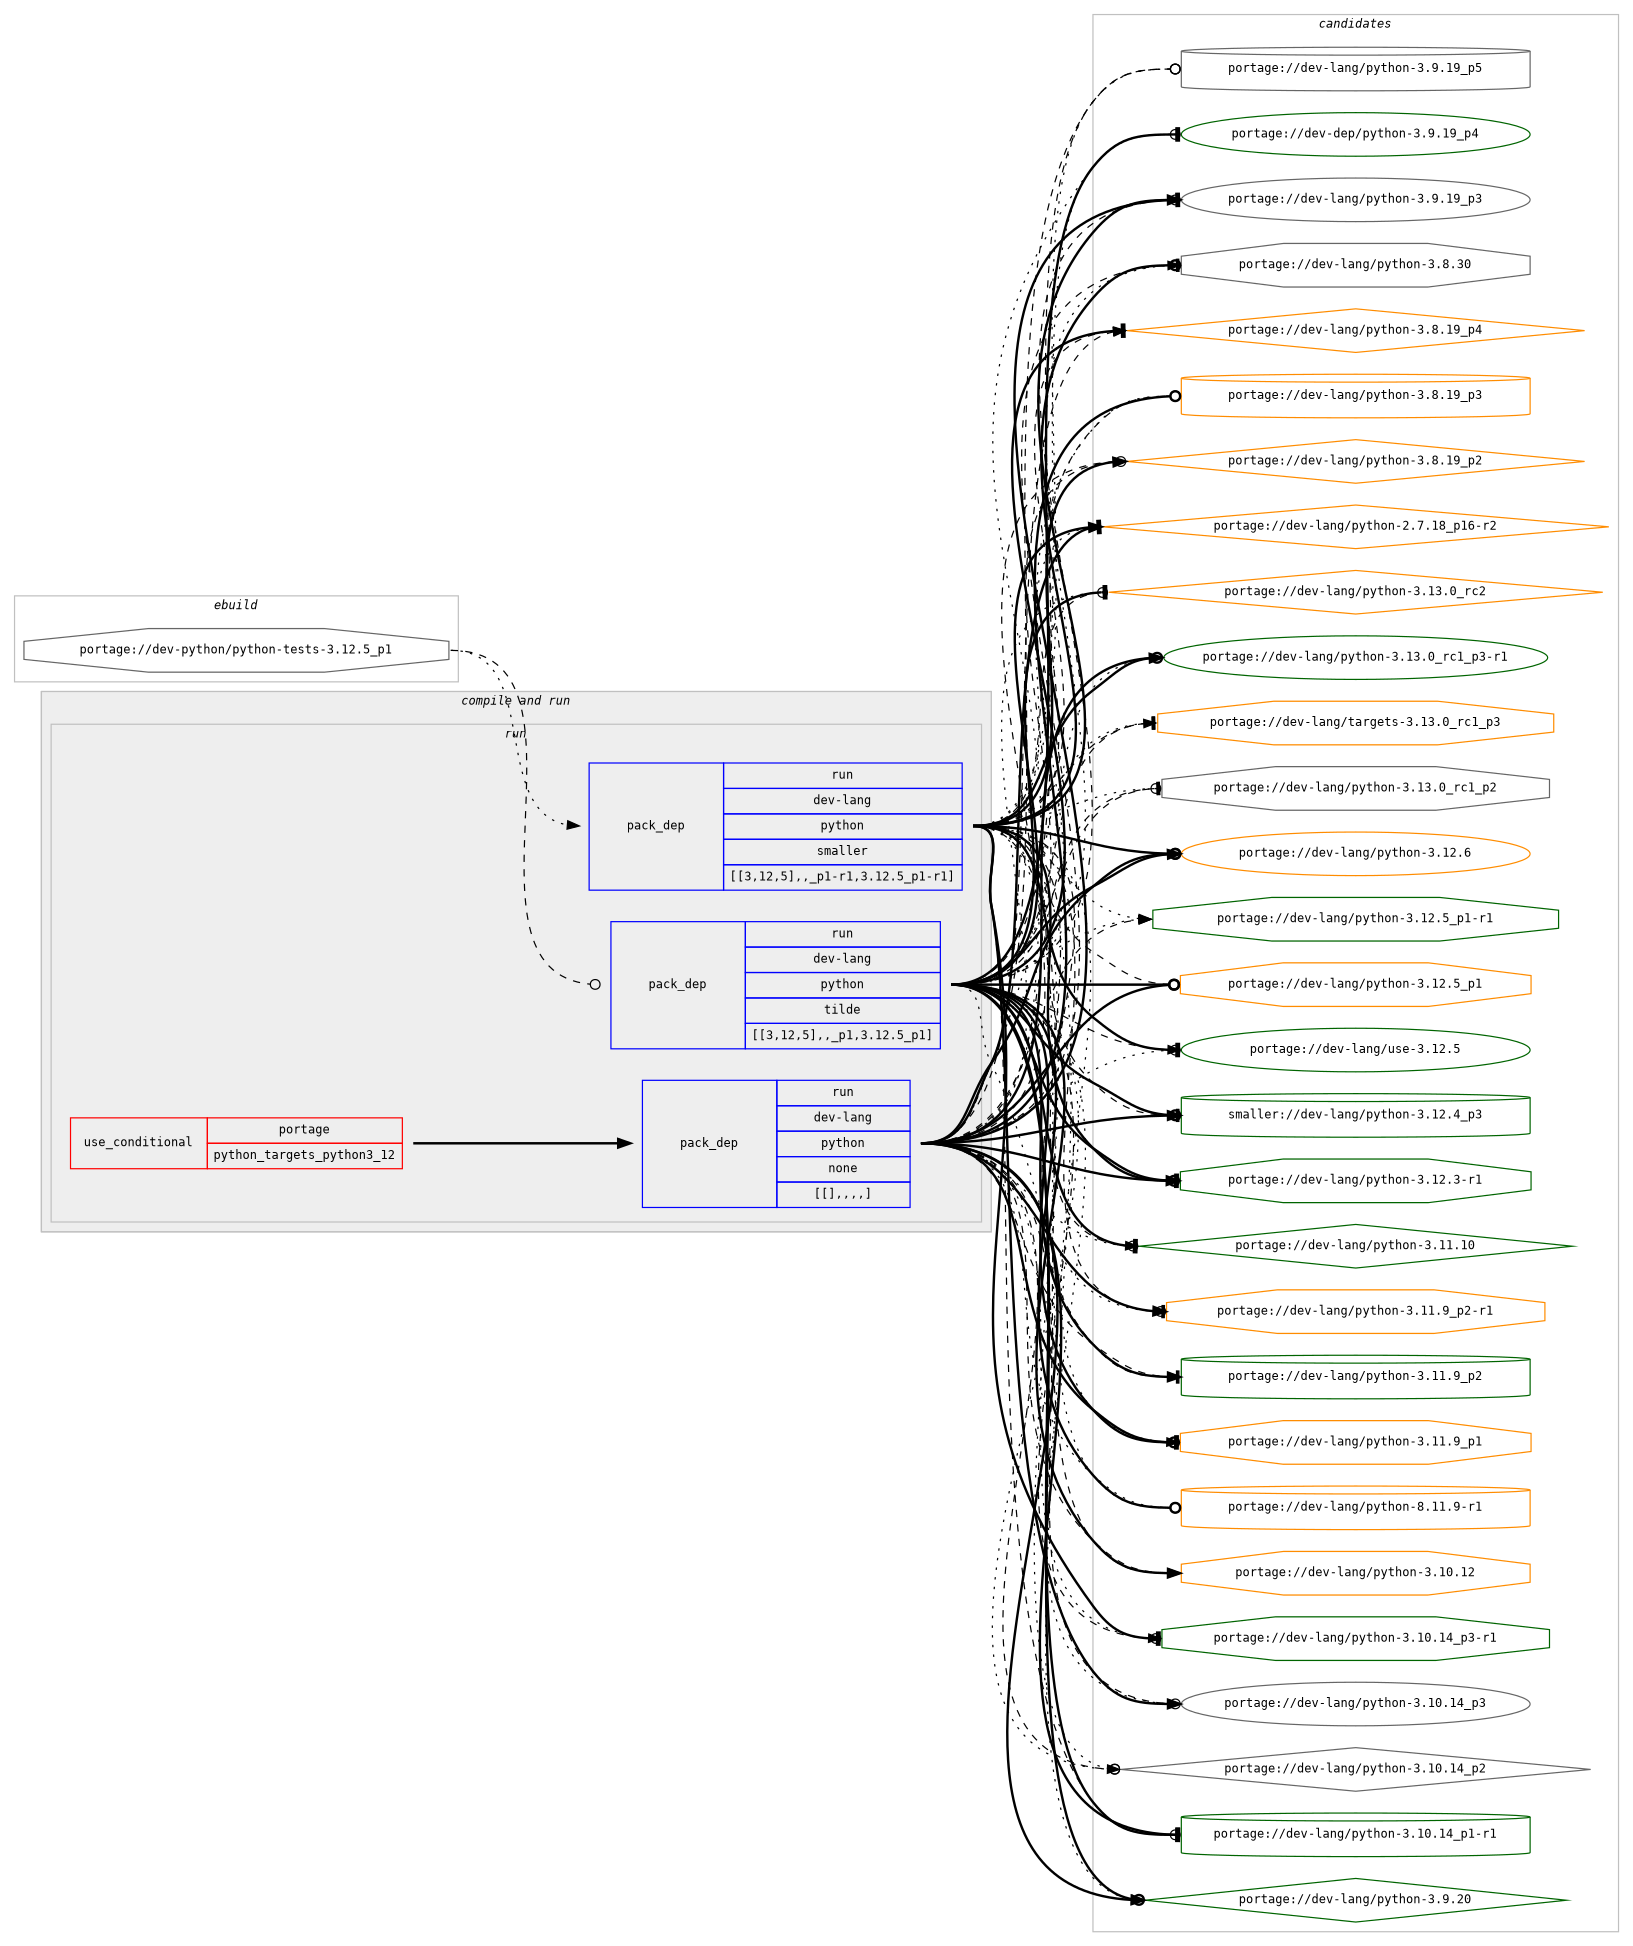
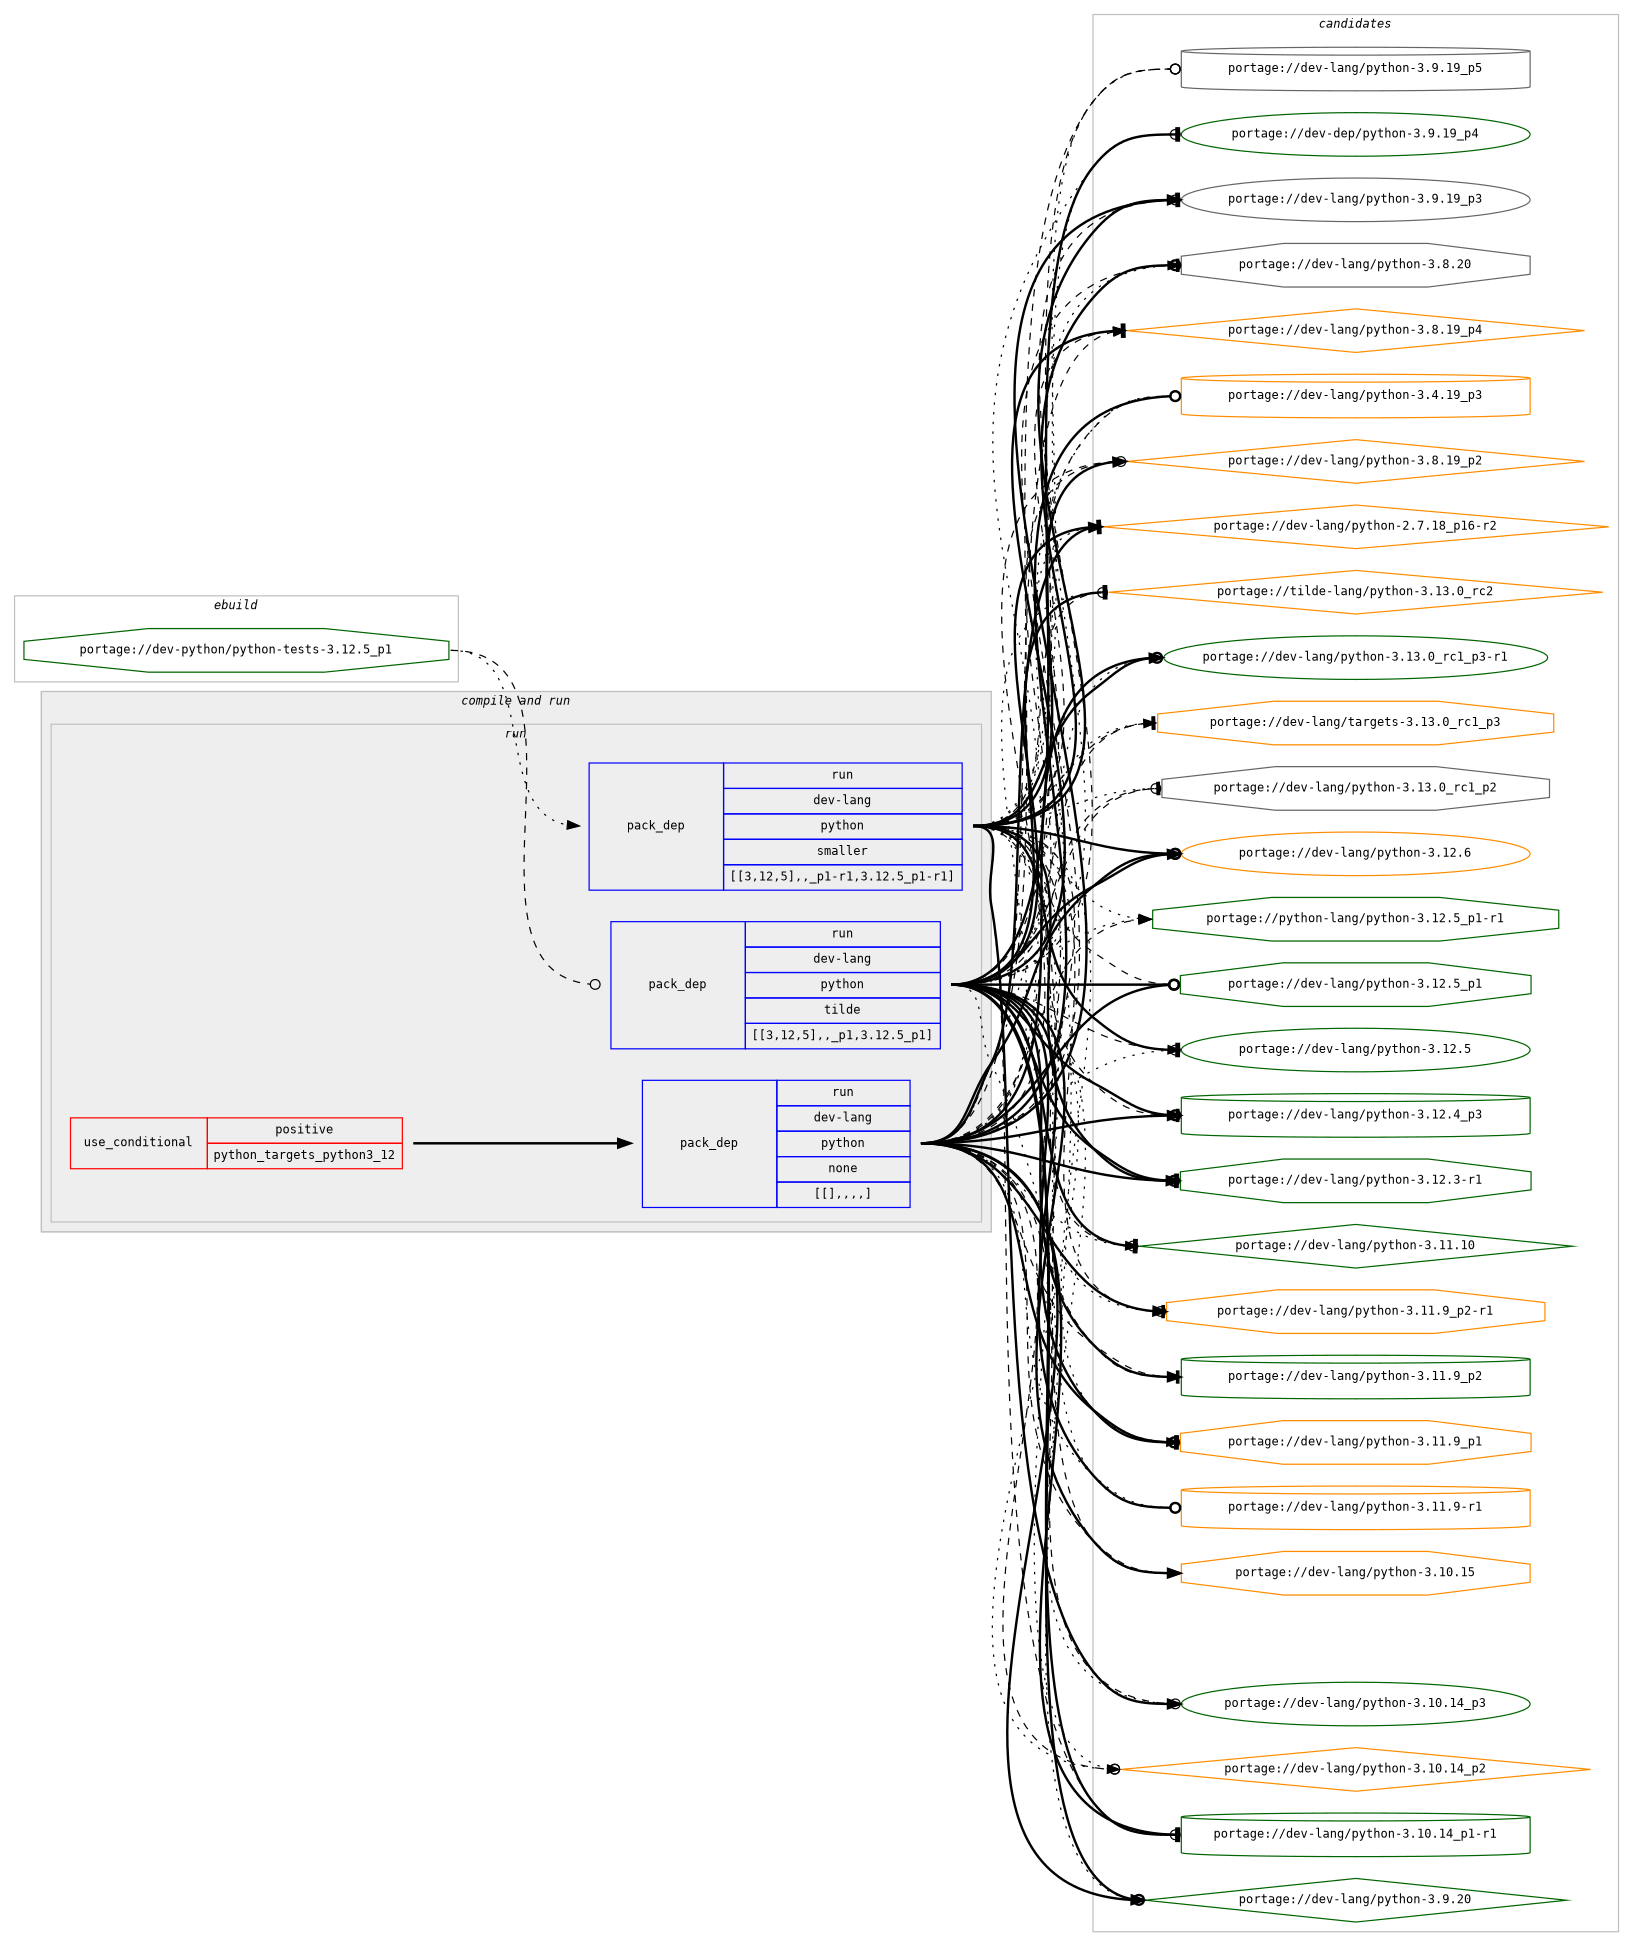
node "portage://dev-lang/python-3.8.30": label "portage://dev-lang/python-3.8.30" -> "portage://dev-lang/python-3.8.20"
node "portage://dev-lang/python-3.8.19_p3": label "portage://dev-lang/python-3.8.19_p3" -> "portage://dev-lang/python-3.4.19_p3"
node "portage://dev-lang/python-3.13.0_rc2": label "portage://dev-lang/python-3.13.0_rc2" -> "portage://tilde-lang/python-3.13.0_rc2"
node "portage://dev-python/python-tests-3.12.5_p1": color gray40 -> darkgreen
node "portage://dev-lang/python-3.12.5_p1-r1": label "portage://dev-lang/python-3.12.5_p1-r1" -> "portage://python-lang/python-3.12.5_p1-r1"
node "portage://dev-lang/python-3.12.5_p1": color darkorange -> darkgreen
node "portage://dev-lang/use-3.12.5": label "portage://dev-lang/use-3.12.5" -> "portage://dev-lang/python-3.12.5"
node "smaller://dev-lang/python-3.12.4_p3": label "smaller://dev-lang/python-3.12.4_p3" -> "portage://dev-lang/python-3.12.4_p3"
node "use_conditional": text "portage" -> "positive"
node "portage://dev-lang/python-8.11.9-r1": label "portage://dev-lang/python-8.11.9-r1" -> "portage://dev-lang/python-3.11.9-r1"
node "portage://dev-lang/python-3.10.12": label "portage://dev-lang/python-3.10.12" -> "portage://dev-lang/python-3.10.15"
node "portage://dev-lang/python-3.10.14_p3-r1": removed
node "portage://dev-lang/python-3.10.14_p3": color gray40 -> darkgreen
node "portage://dev-lang/python-3.10.14_p2": color gray40 -> darkorange
